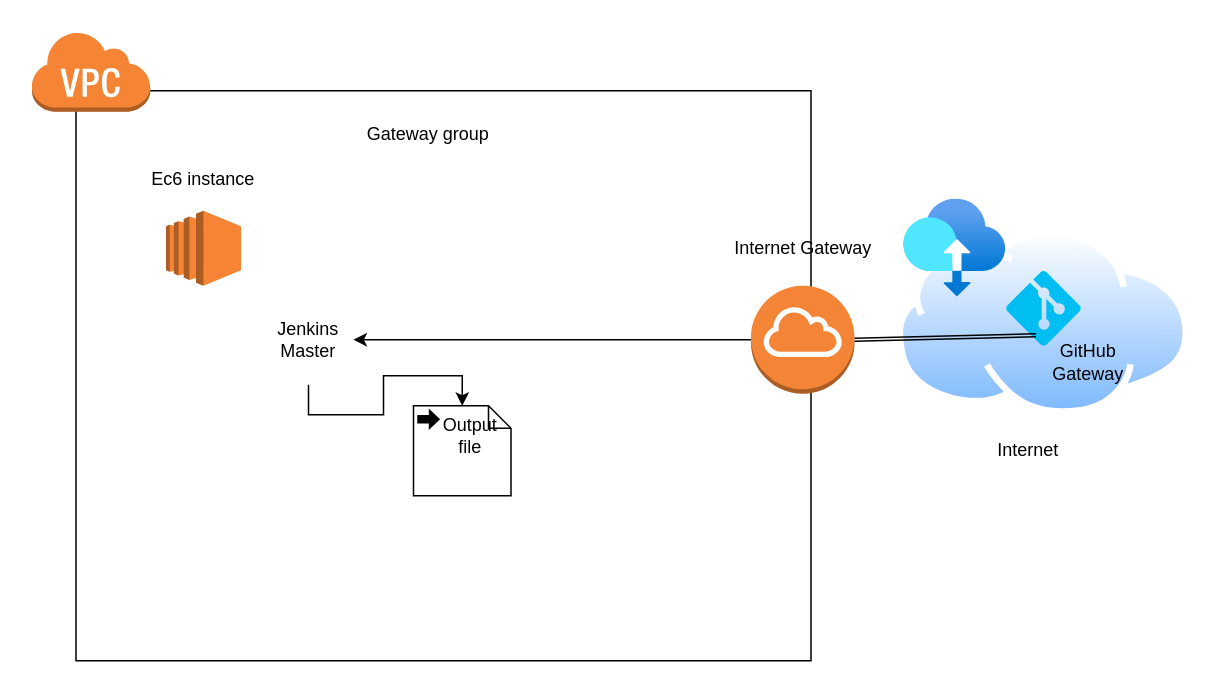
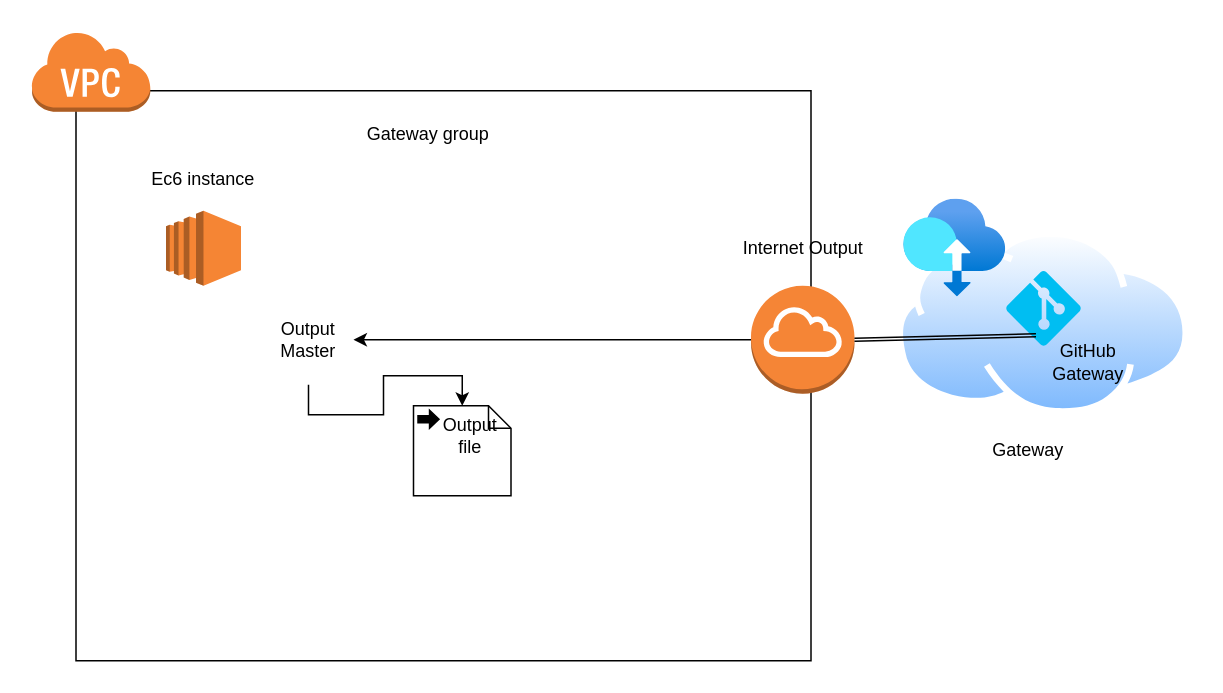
node "Internet Gateway": label "Internet Gateway" -> "Internet Output"
node "Jenkins Master": label "Jenkins Master" -> "Output Master"
node "Internet": label "Internet" -> "Gateway"
